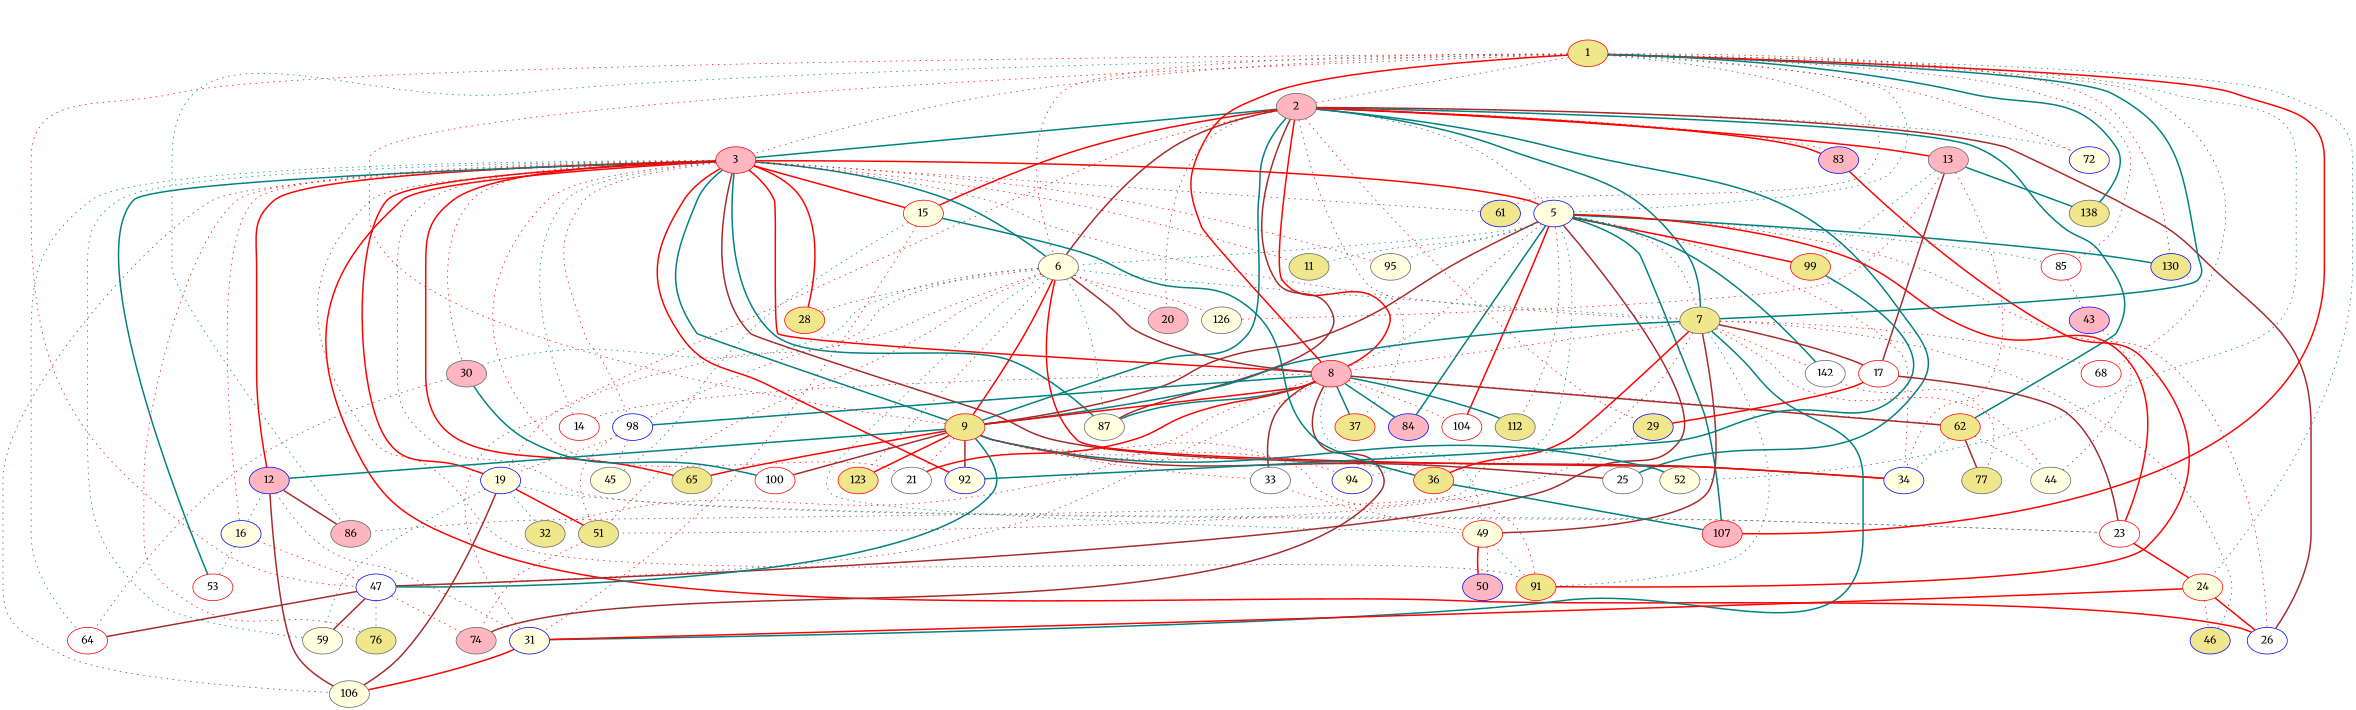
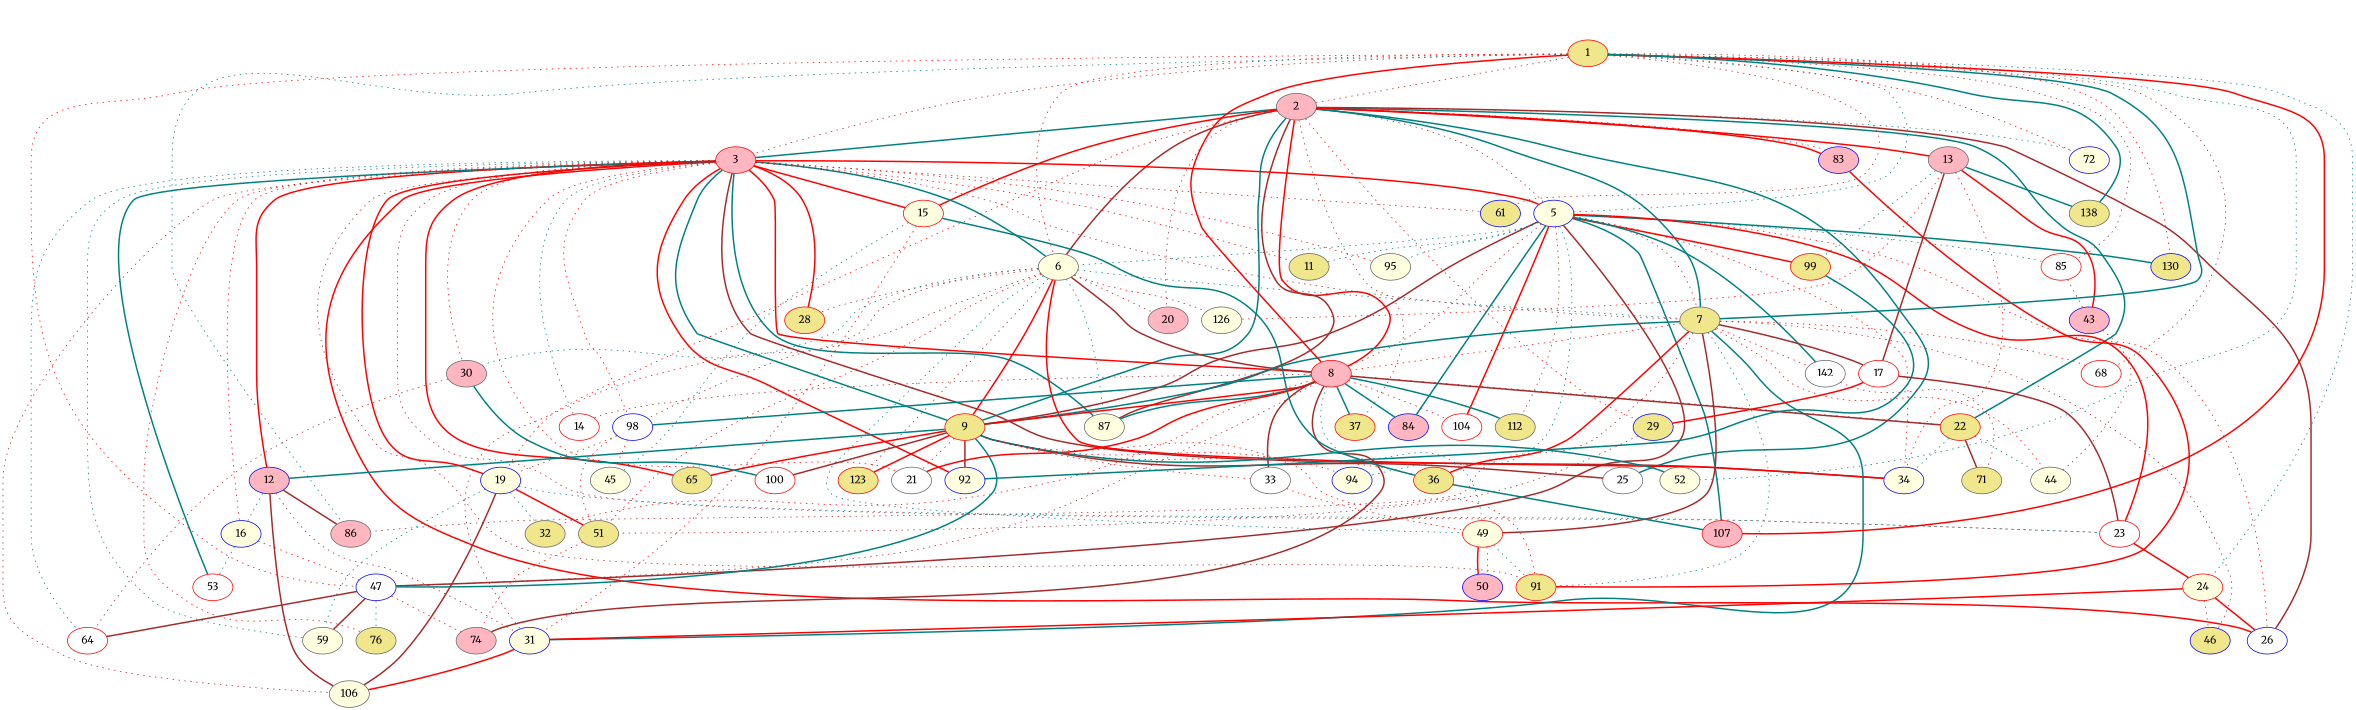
edge "1" -- "9": removed
edge "13" -- "43": added
node "62": label "62" -> "22"
node "77": label "77" -> "71"
